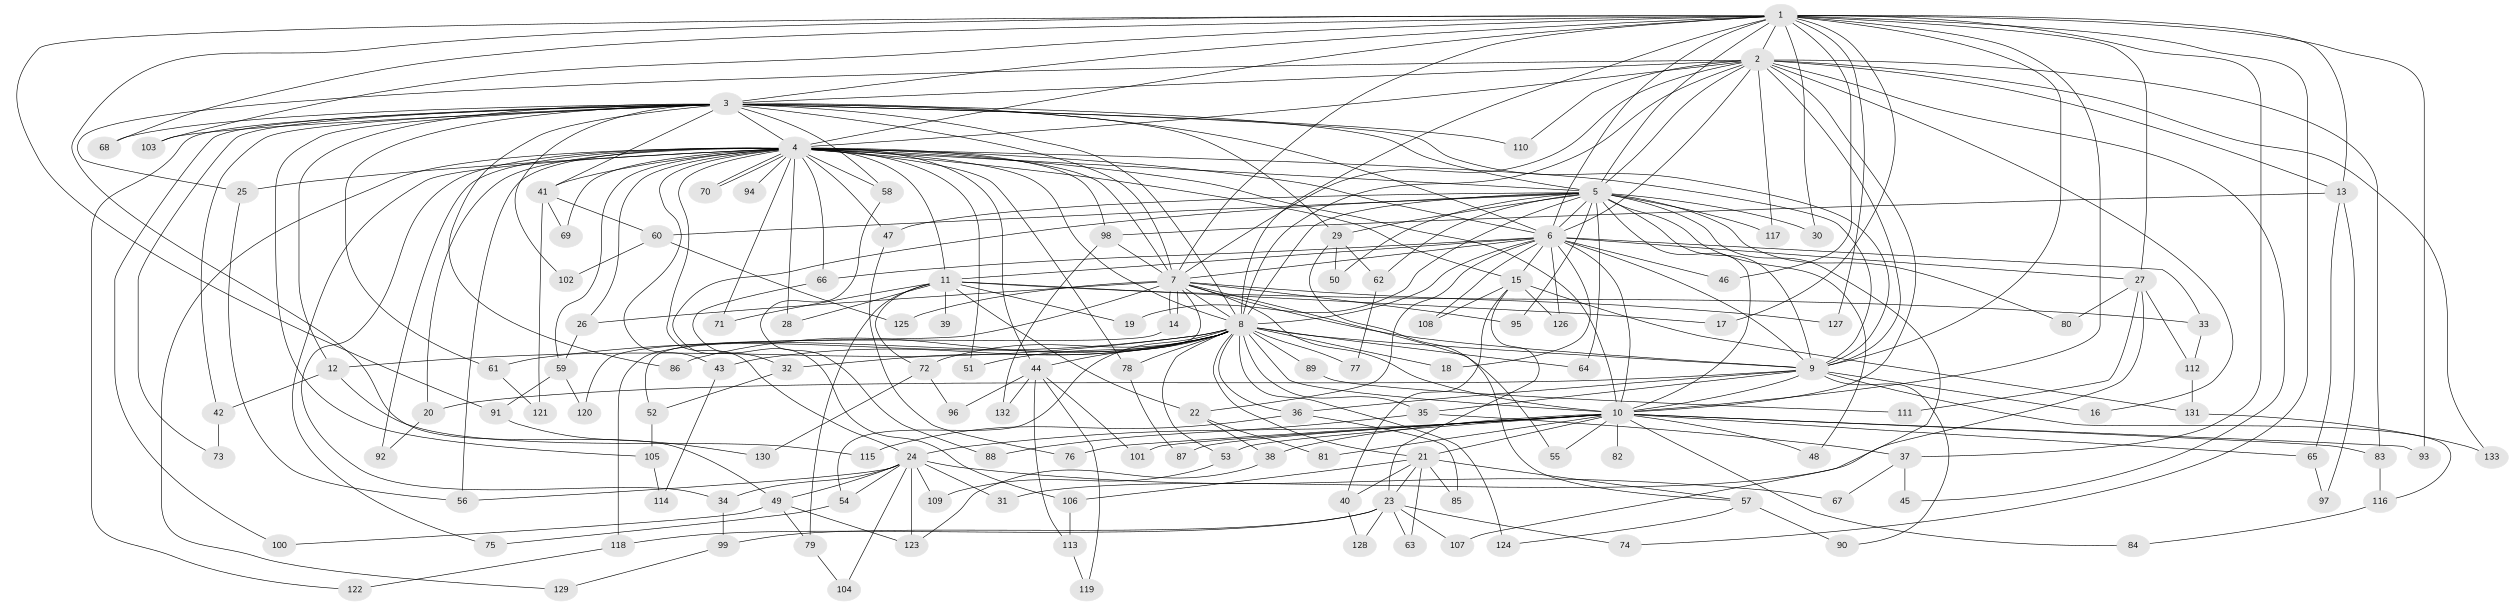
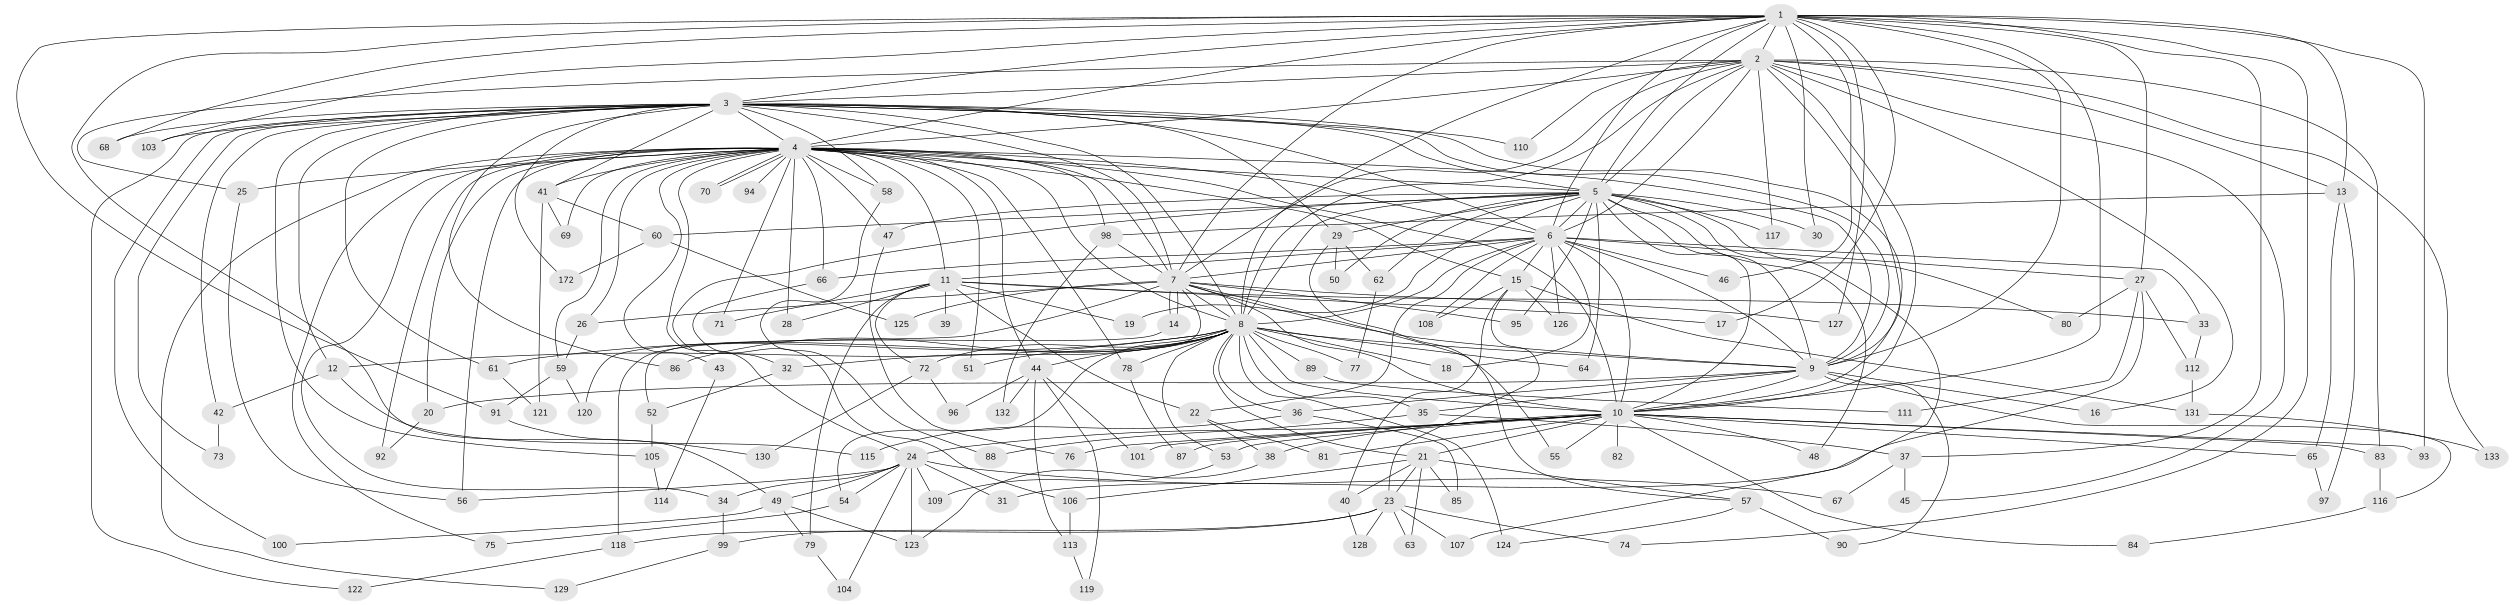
edge "3" -- "10": added
node "102": label "102" -> "172"
edge "8" -- "43": removed
